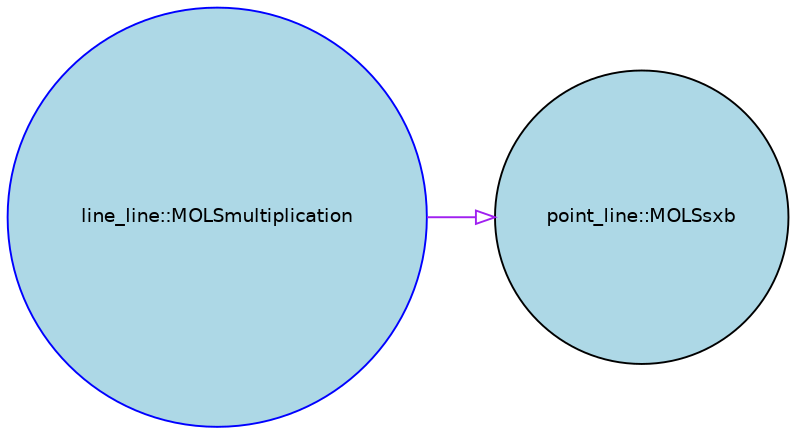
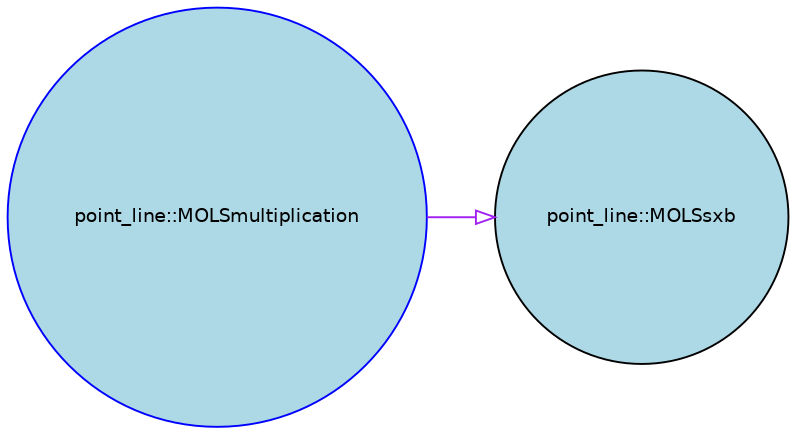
node "line_line::MOLSmultiplication": label "line_line::MOLSmultiplication" -> "point_line::MOLSmultiplication"
